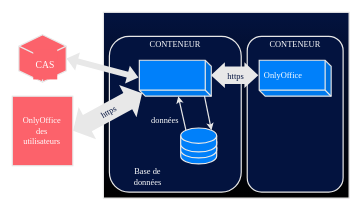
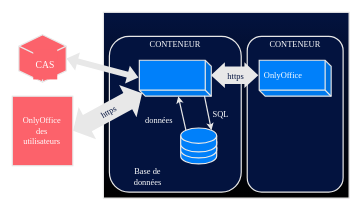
node "SQL": added
node "données": moved (165, 120) -> (159, 120)
